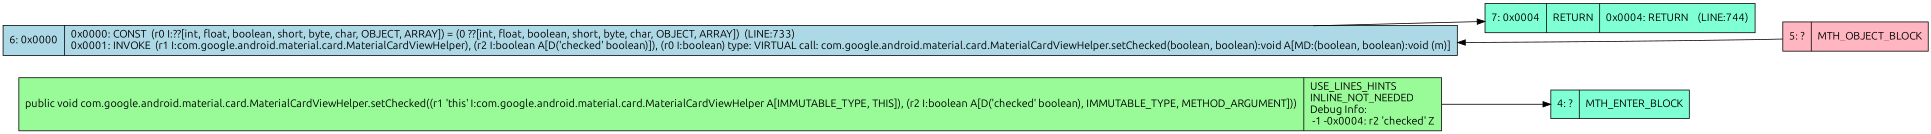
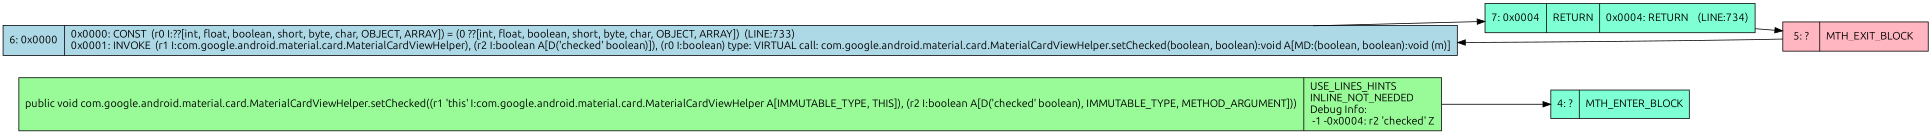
node "7: 0x0004": text "0x0004: RETURN    (LINE:744)" -> "0x0004: RETURN    (LINE:734)"
edge "7: 0x0004" -> "5: ?": added
node "5: ?": text "MTH_OBJECT_BLOCK" -> "MTH_EXIT_BLOCK"
